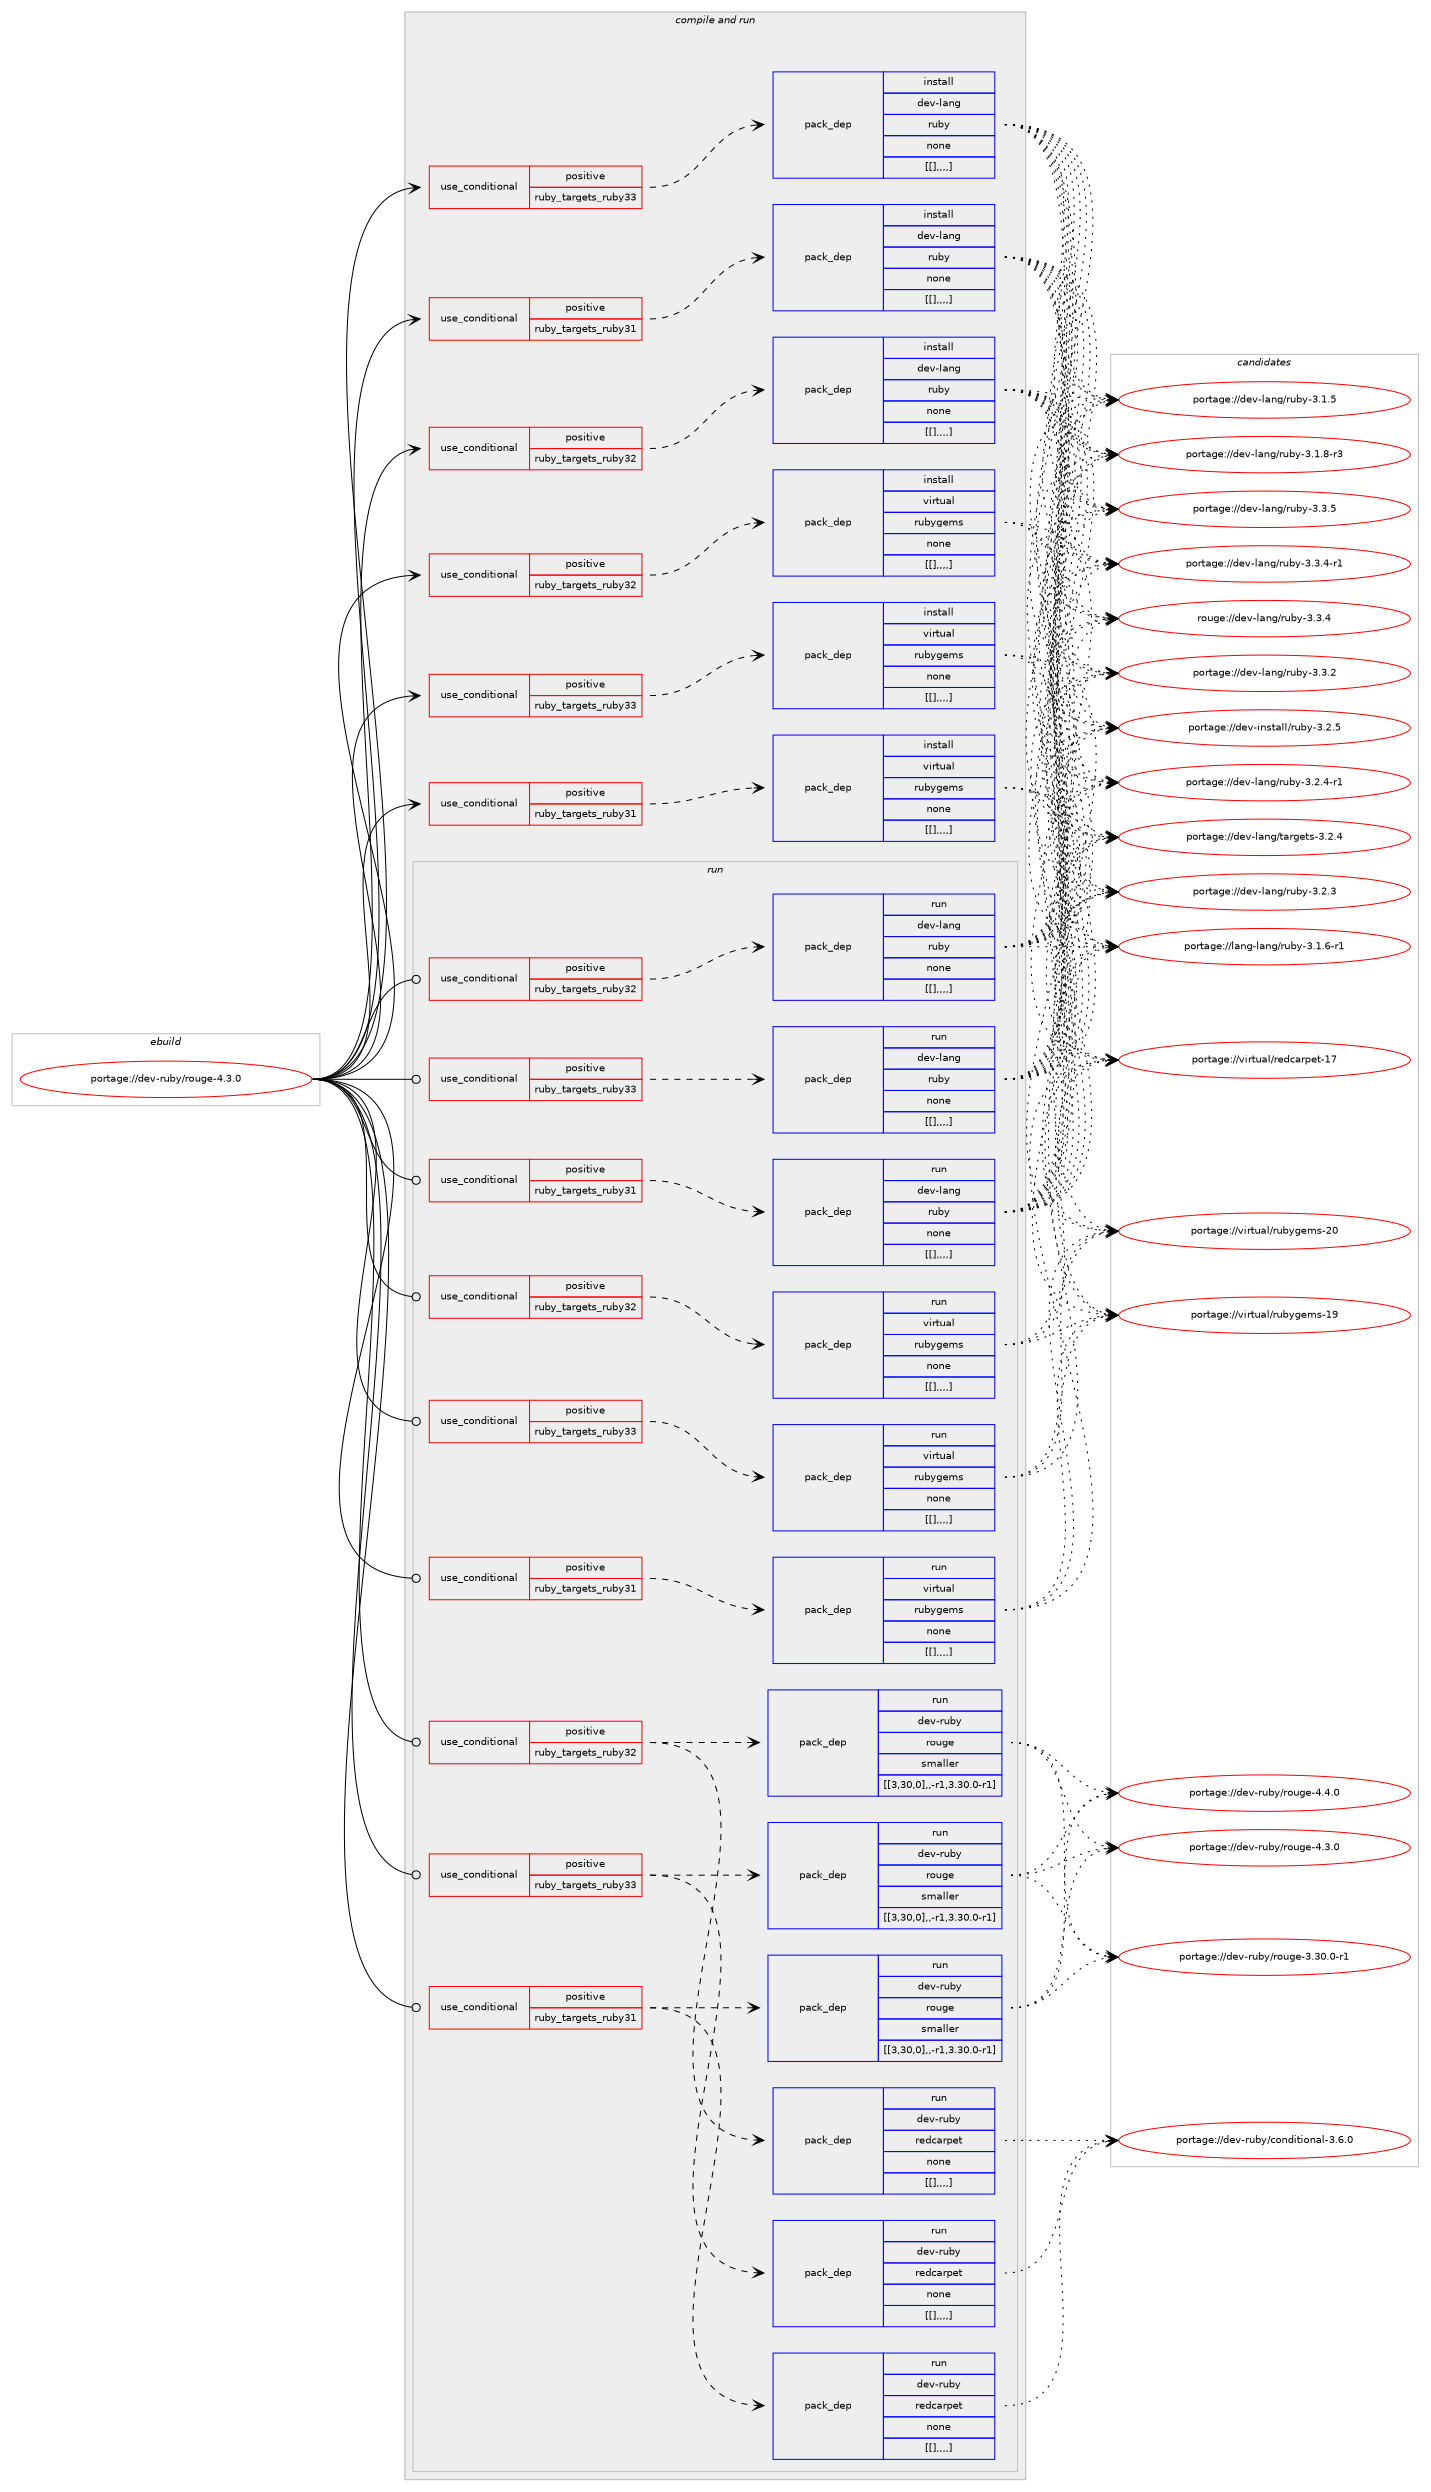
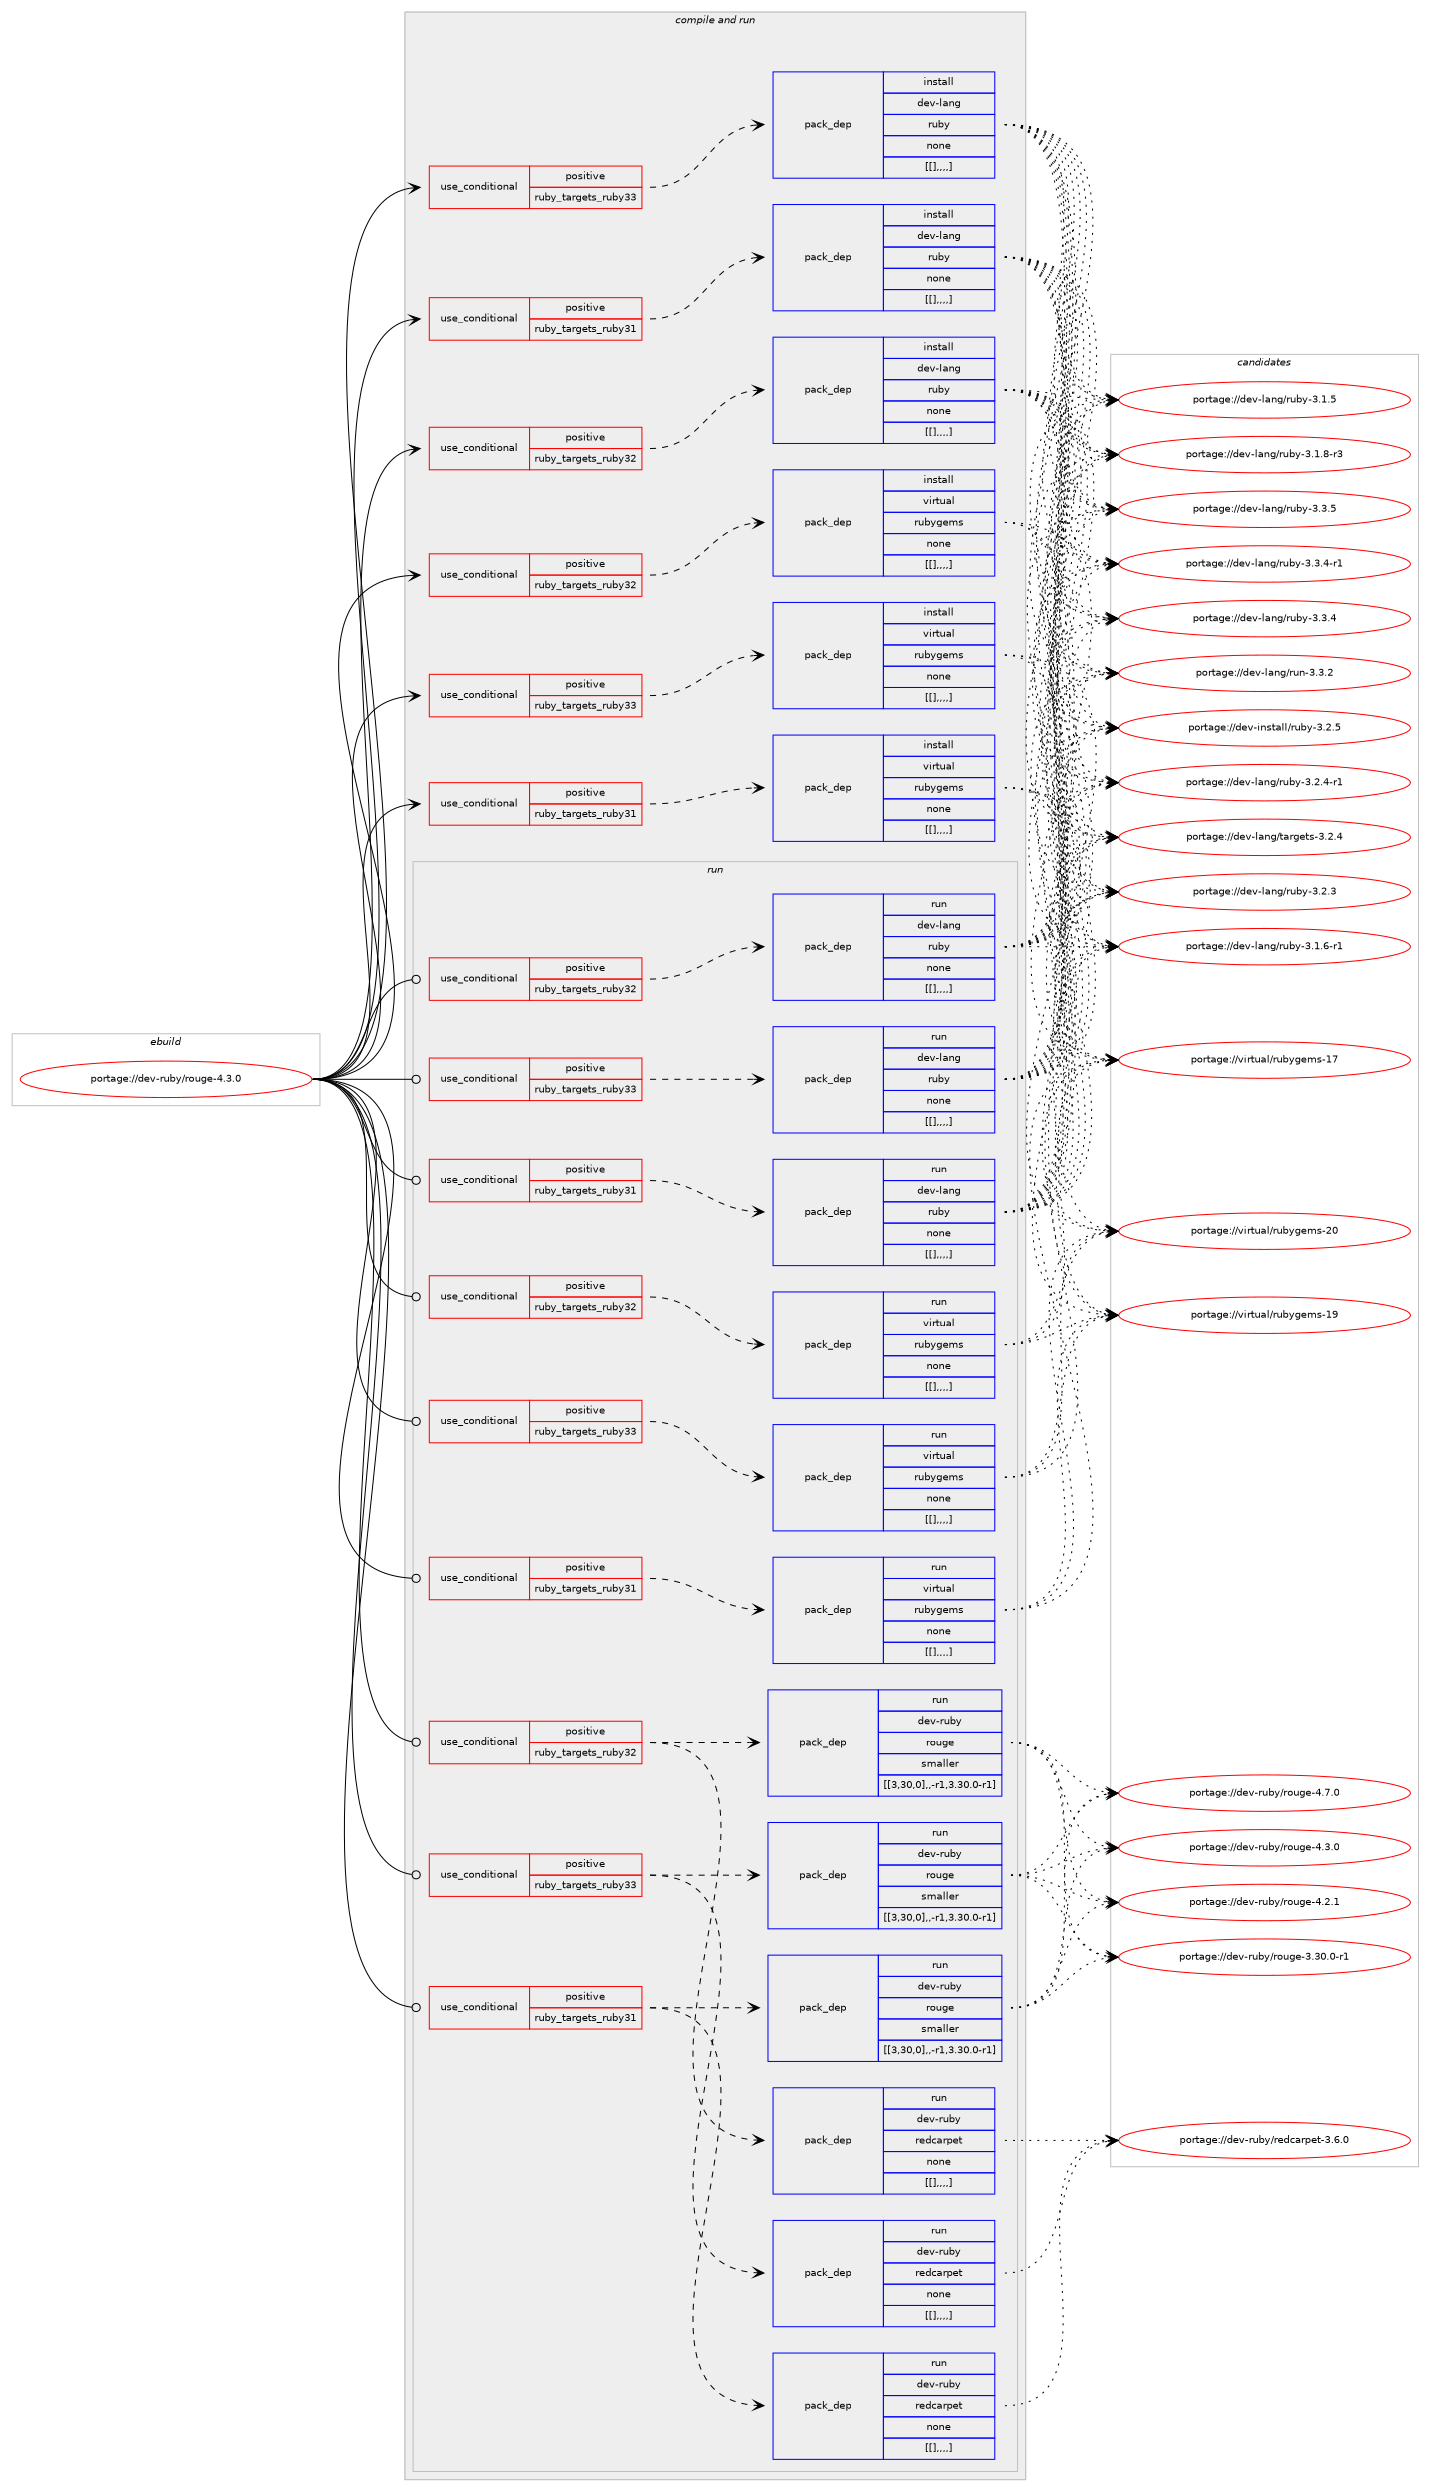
node "rouge://dev-lang/ruby-3.3.4": label "rouge://dev-lang/ruby-3.3.4" -> "portage://dev-lang/ruby-3.3.4"
node "portage://dev-lang/ruby-3.3.2": label "portage://dev-lang/ruby-3.3.2" -> "portage://dev-lang/run-3.3.2"
node "portage://lang-lang/ruby-3.1.6-r1": label "portage://lang-lang/ruby-3.1.6-r1" -> "portage://dev-lang/ruby-3.1.6-r1"
node "portage://virtual/redcarpet-17": label "portage://virtual/redcarpet-17" -> "portage://virtual/rubygems-17"
node "portage://dev-ruby/rouge-4.4.0": label "portage://dev-ruby/rouge-4.4.0" -> "portage://dev-ruby/rouge-4.7.0"
node "portage://dev-ruby/rouge-4.2.1": added
node "portage://dev-ruby/conditional-3.6.0": label "portage://dev-ruby/conditional-3.6.0" -> "portage://dev-ruby/redcarpet-3.6.0"
